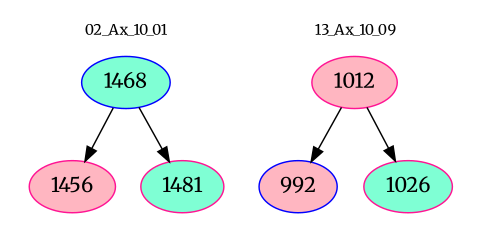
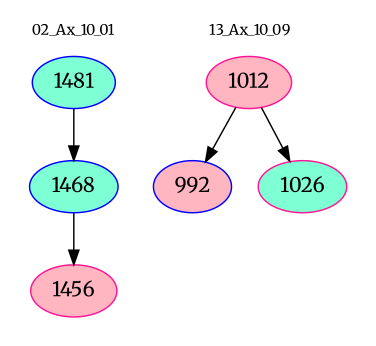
edge "1468" -> "1481": reversed
node "1481": color deeppink -> blue
